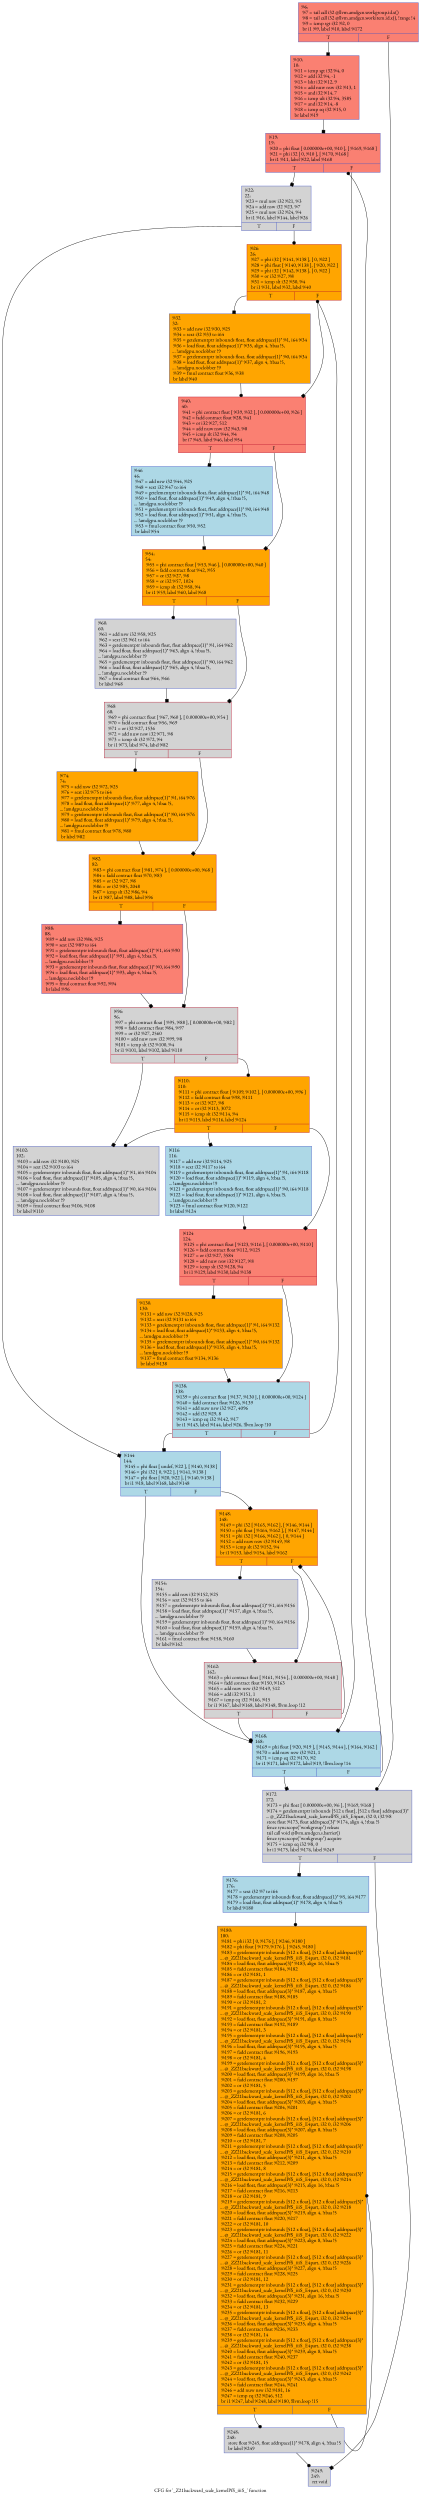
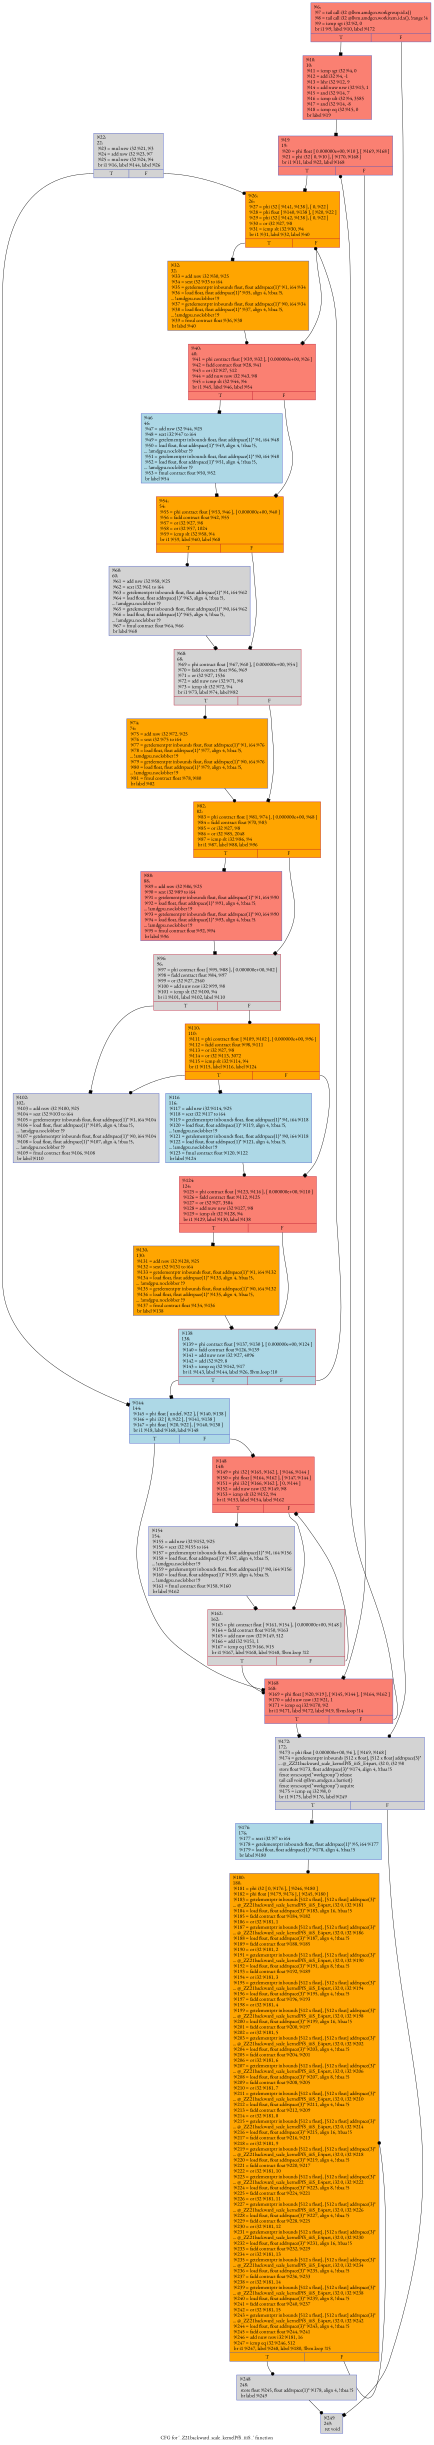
edge "%19:" -> "%22:": now "%19:" -> "%26:"
node "%40:": text "br i7 %45, label %46, label %54" -> "br i1 %45, label %46, label %54"
node "%148:": fillcolor orange -> salmon
node "%168:": fillcolor lightblue -> salmon
